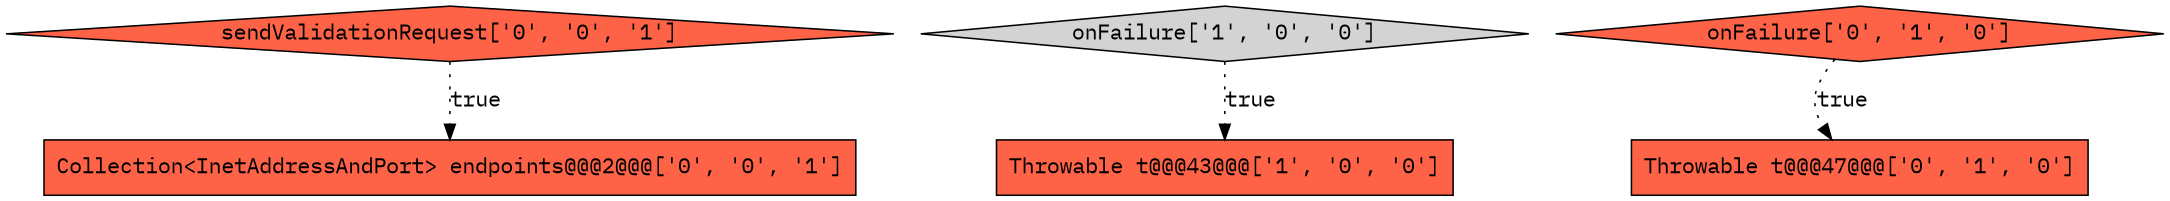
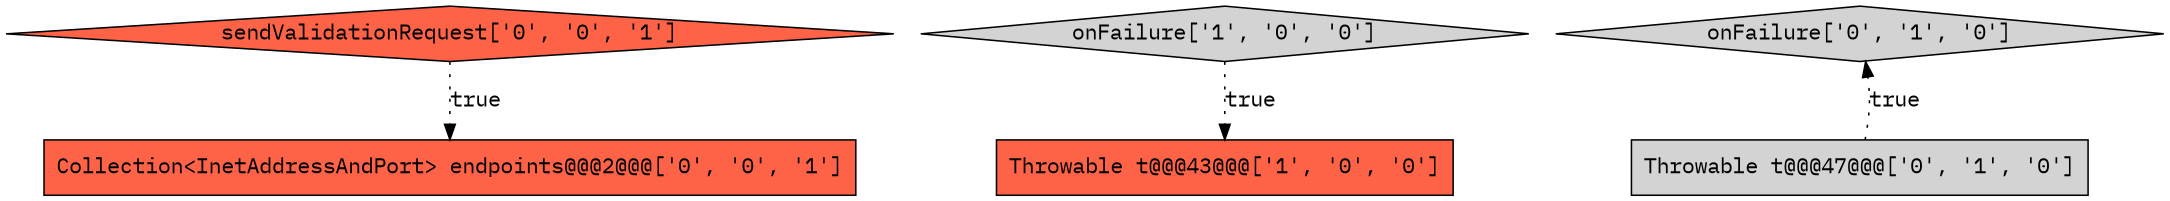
node "onFailure['0', '1', '0']": fillcolor tomato -> lightgray
edge "onFailure['0', '1', '0']" -> "Throwable t@@@47@@@['0', '1', '0']": reversed
node "Throwable t@@@47@@@['0', '1', '0']": fillcolor tomato -> lightgray
